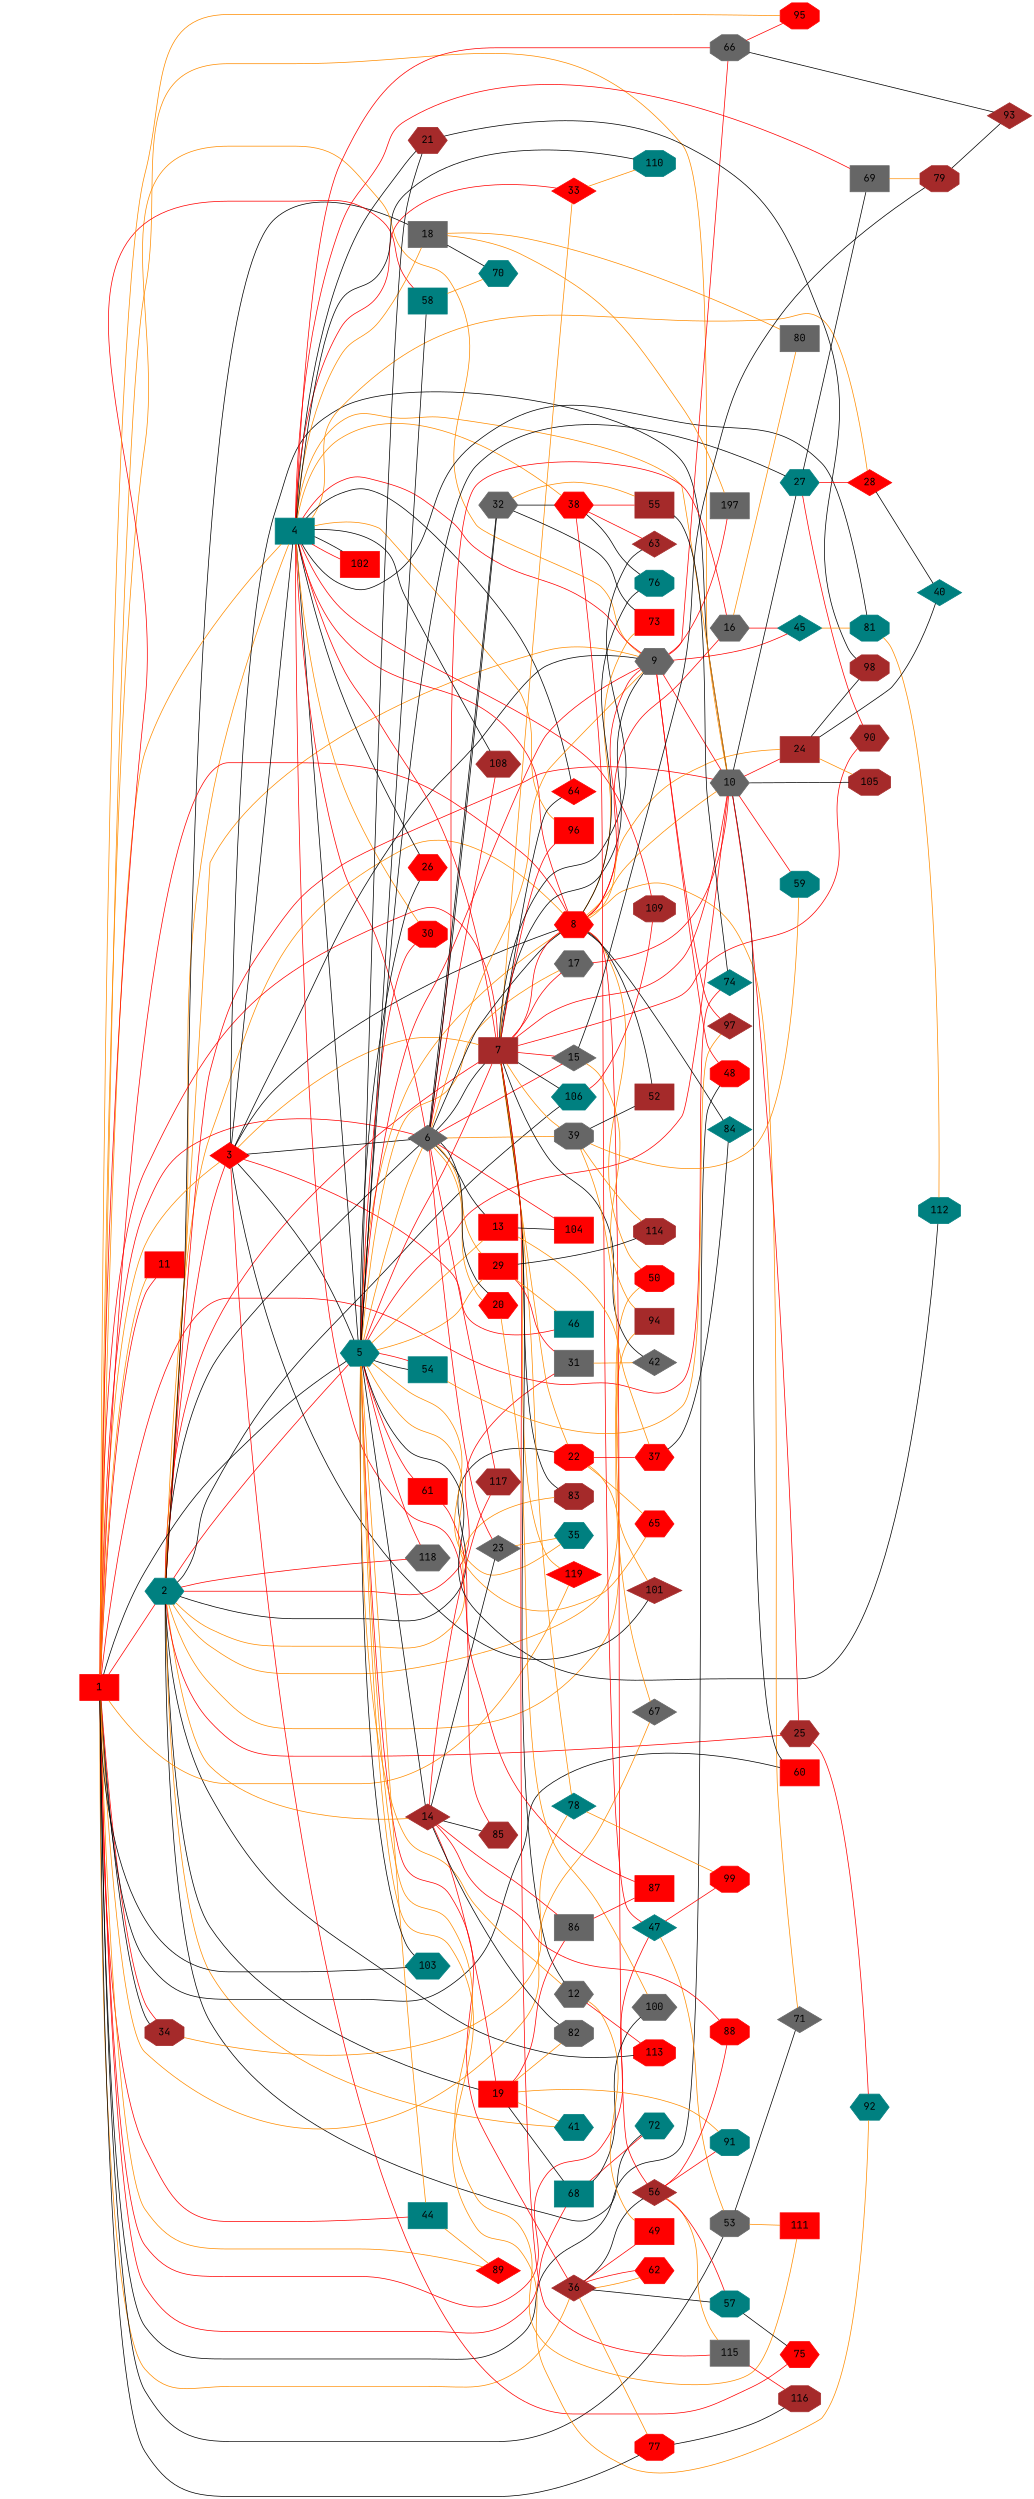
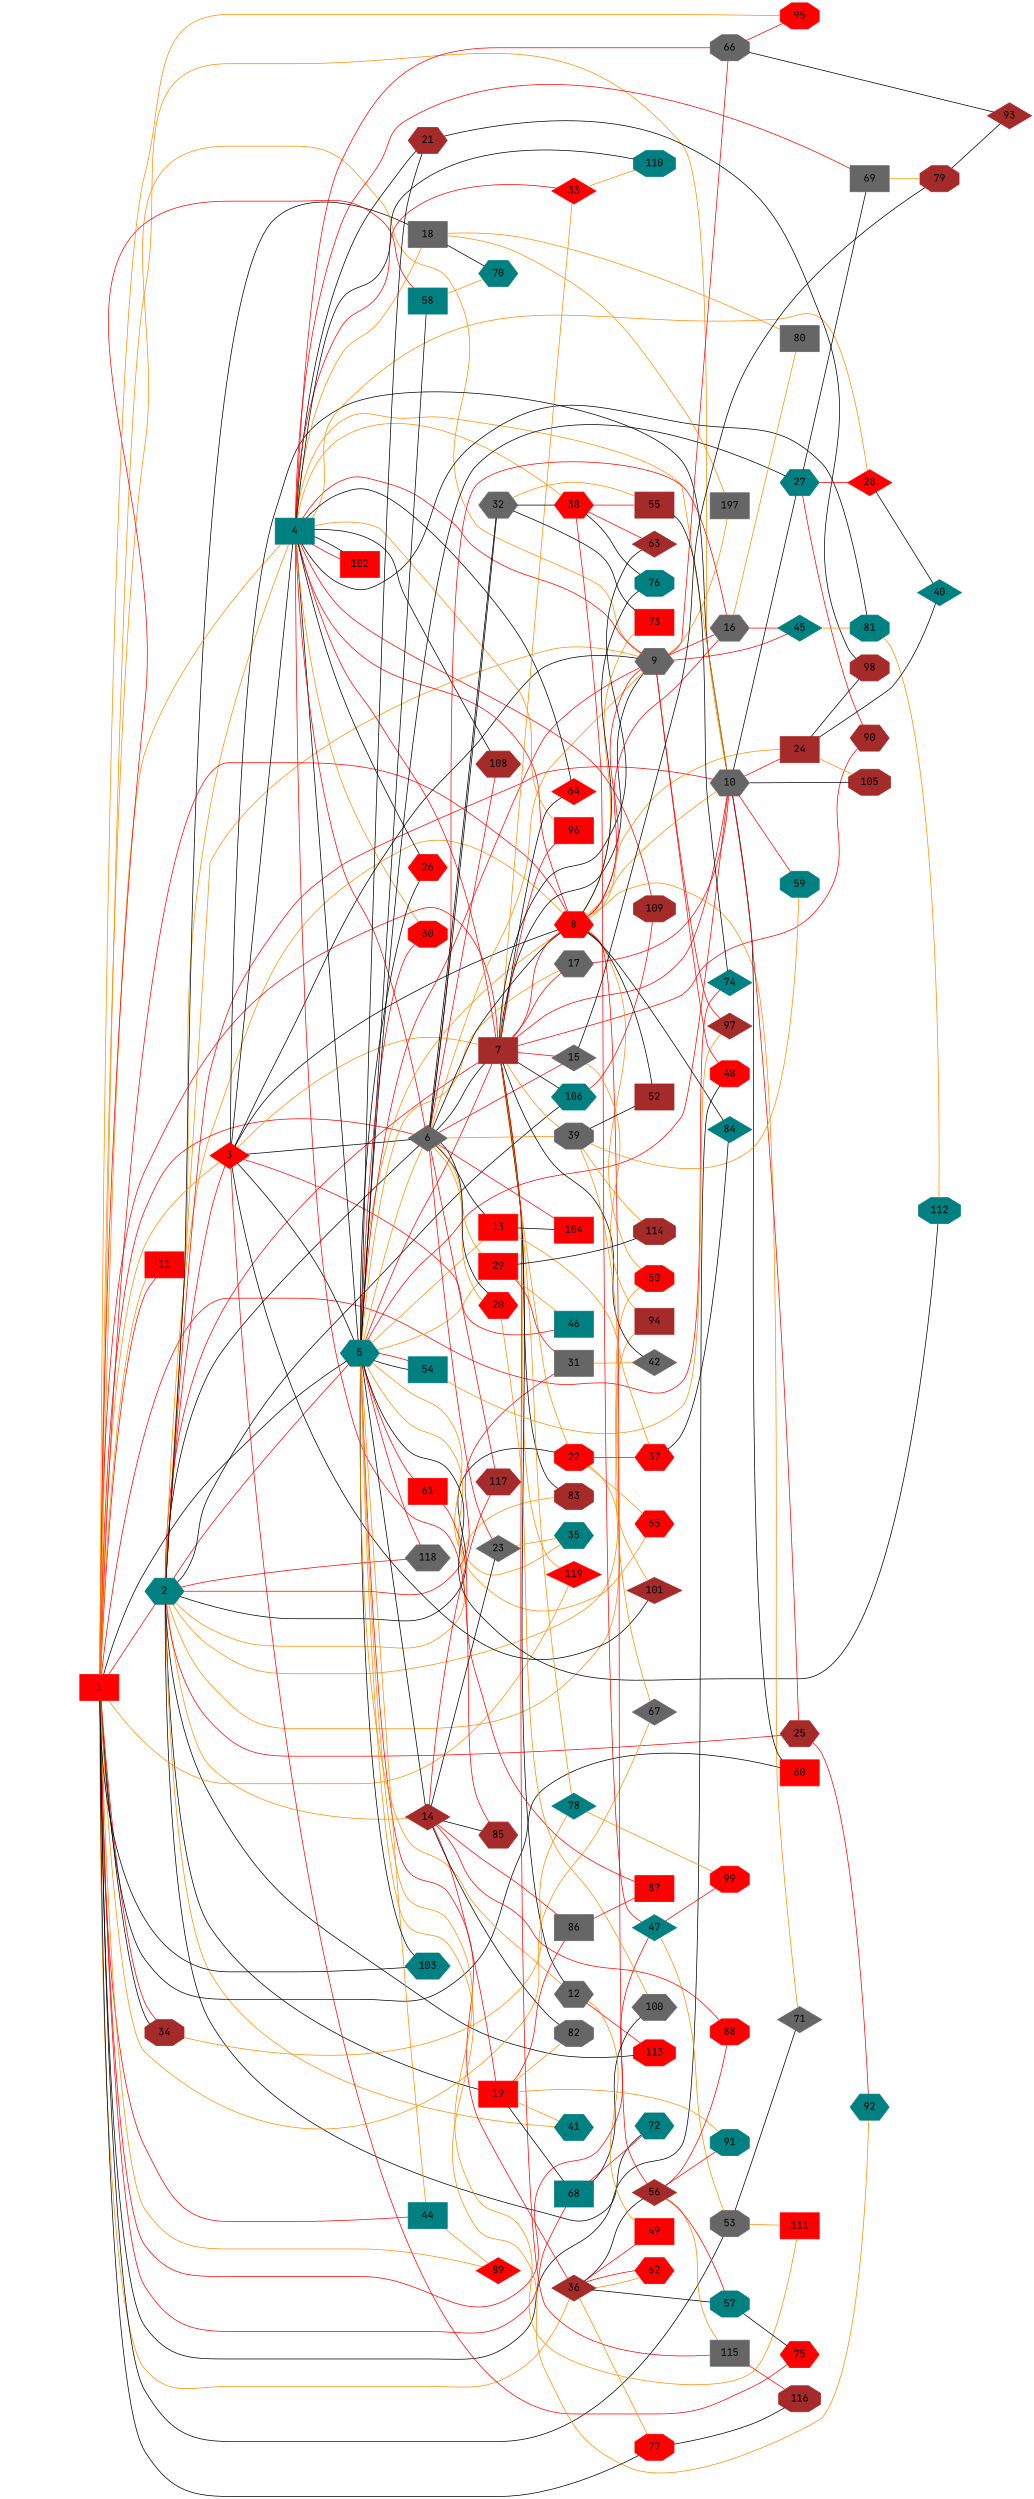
edge "197" -- "9": color red -> darkorange
edge "9" -- "10": now "9" -- "16"
